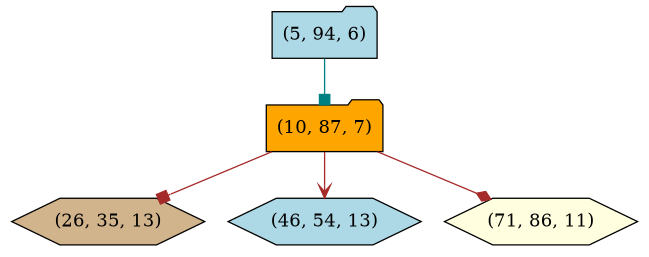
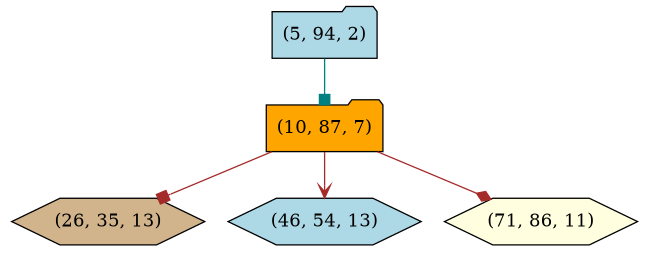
node "(5, 94, 6)": label "(5, 94, 6)" -> "(5, 94, 2)"
